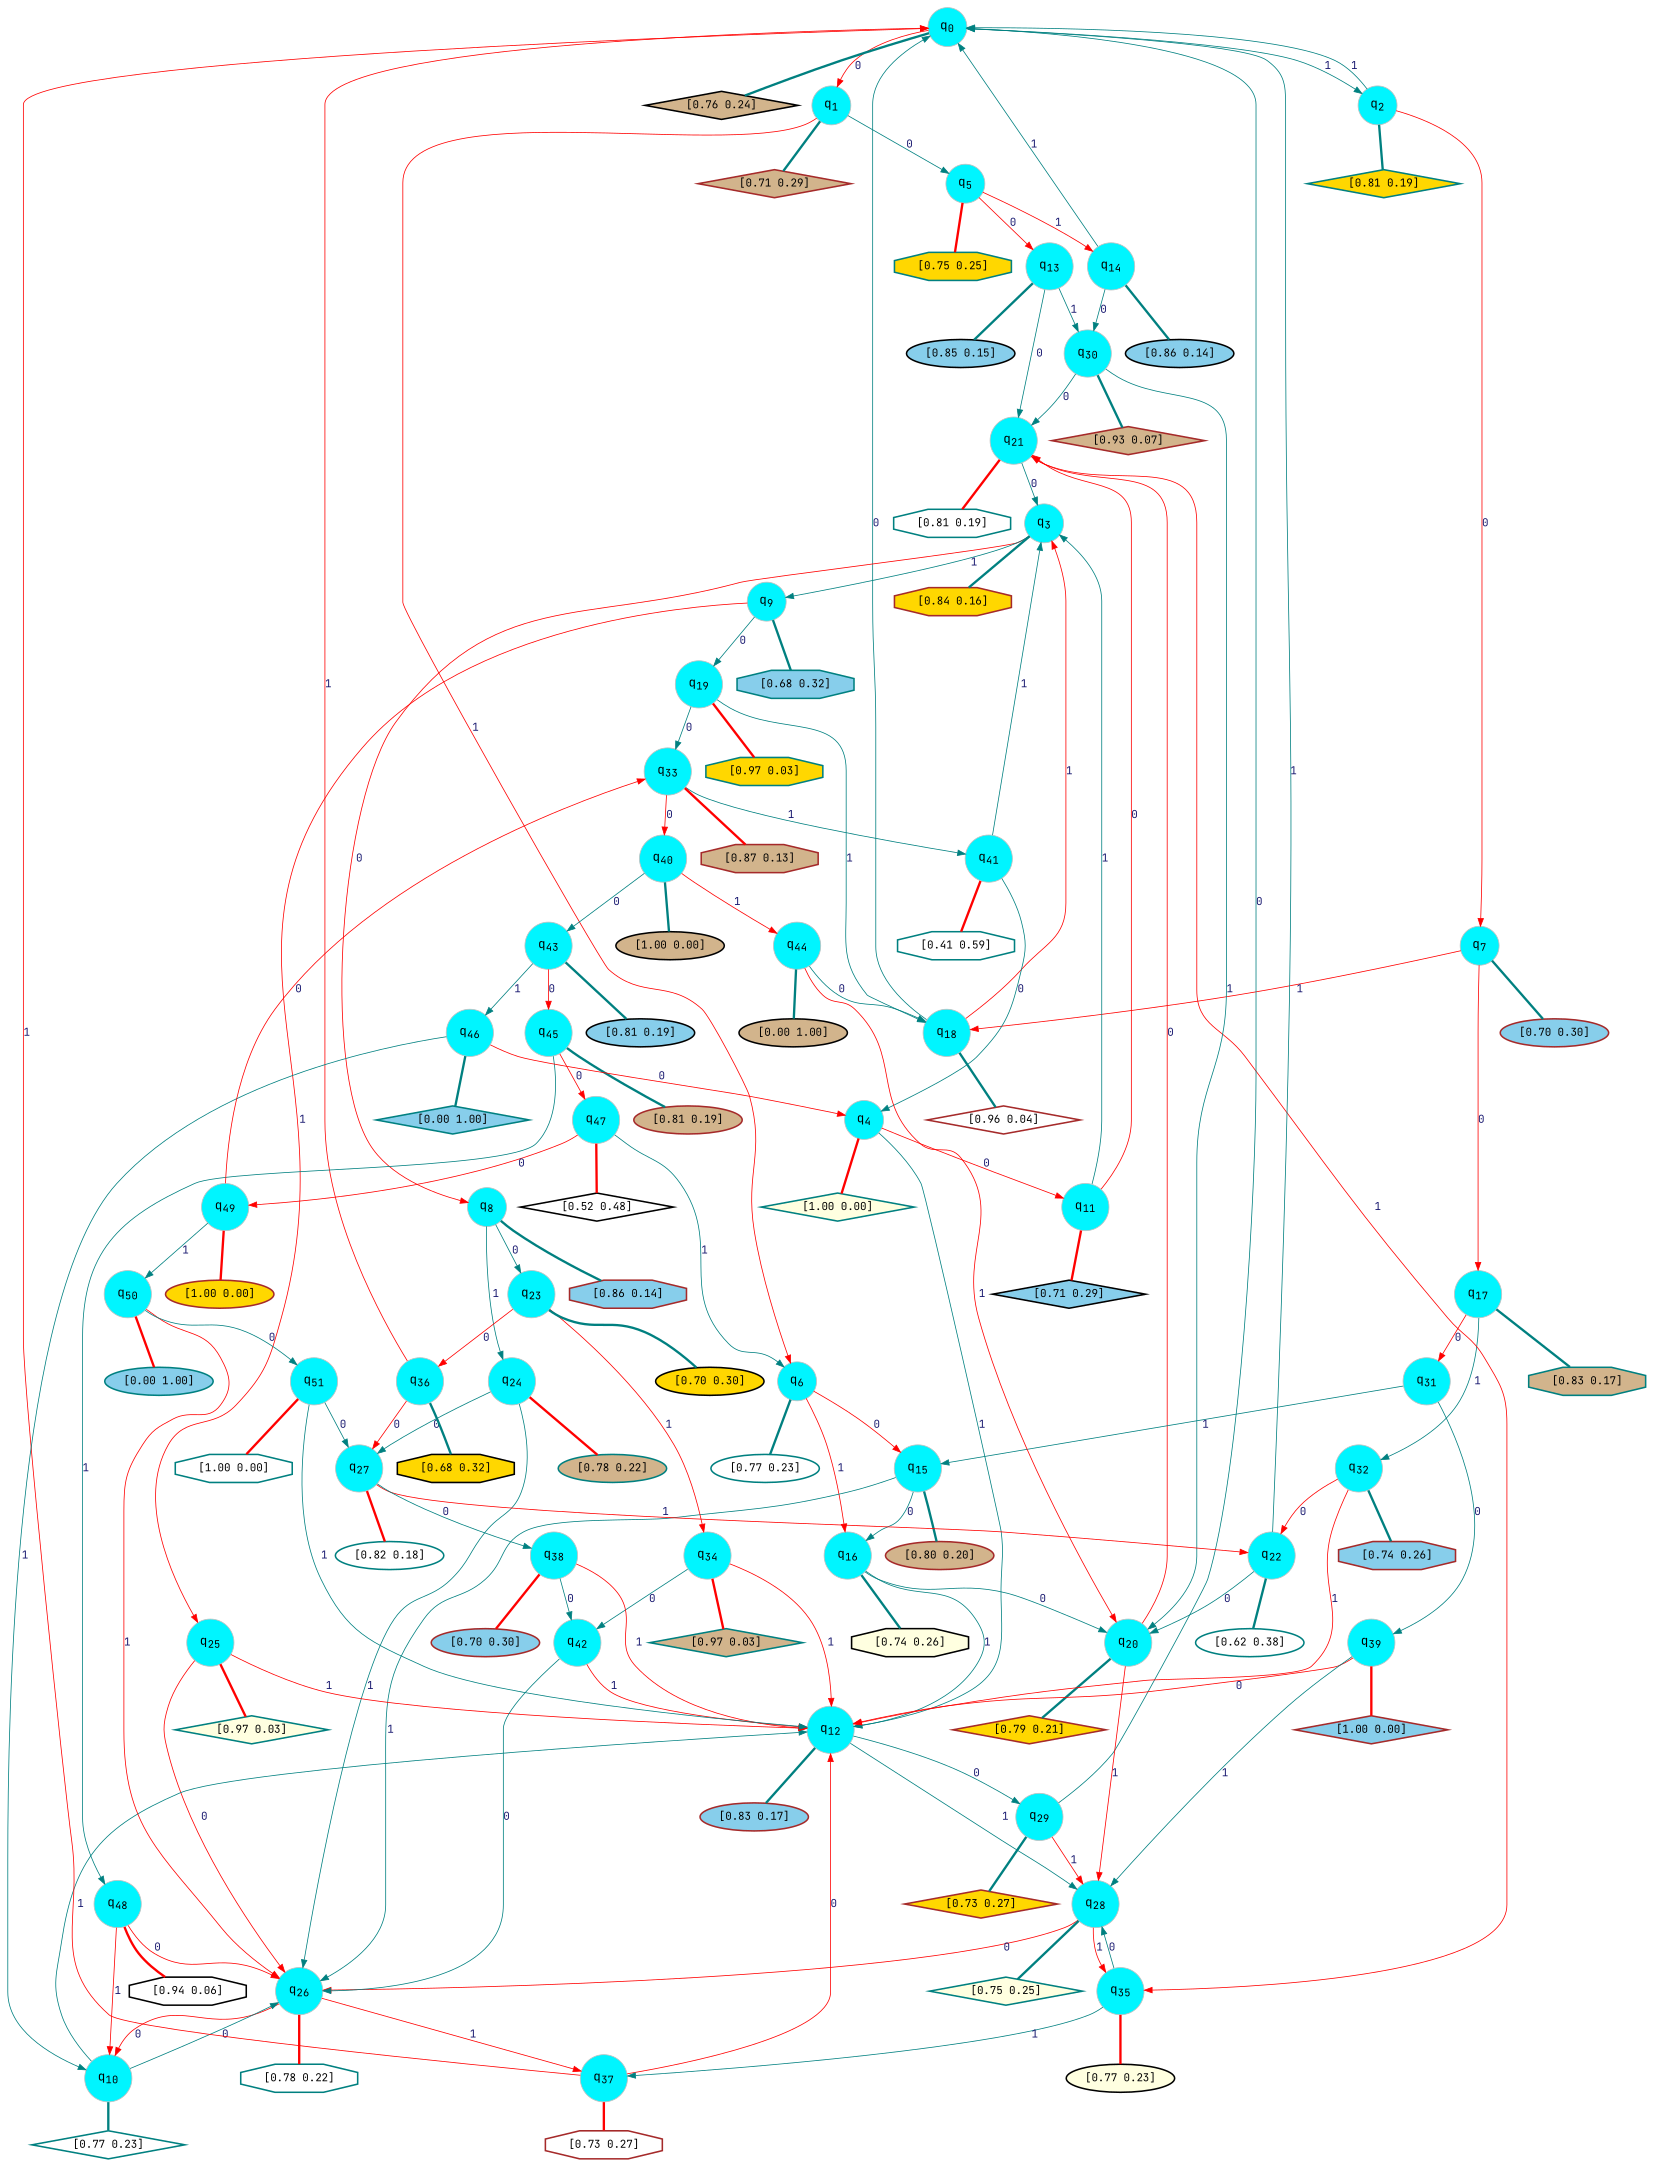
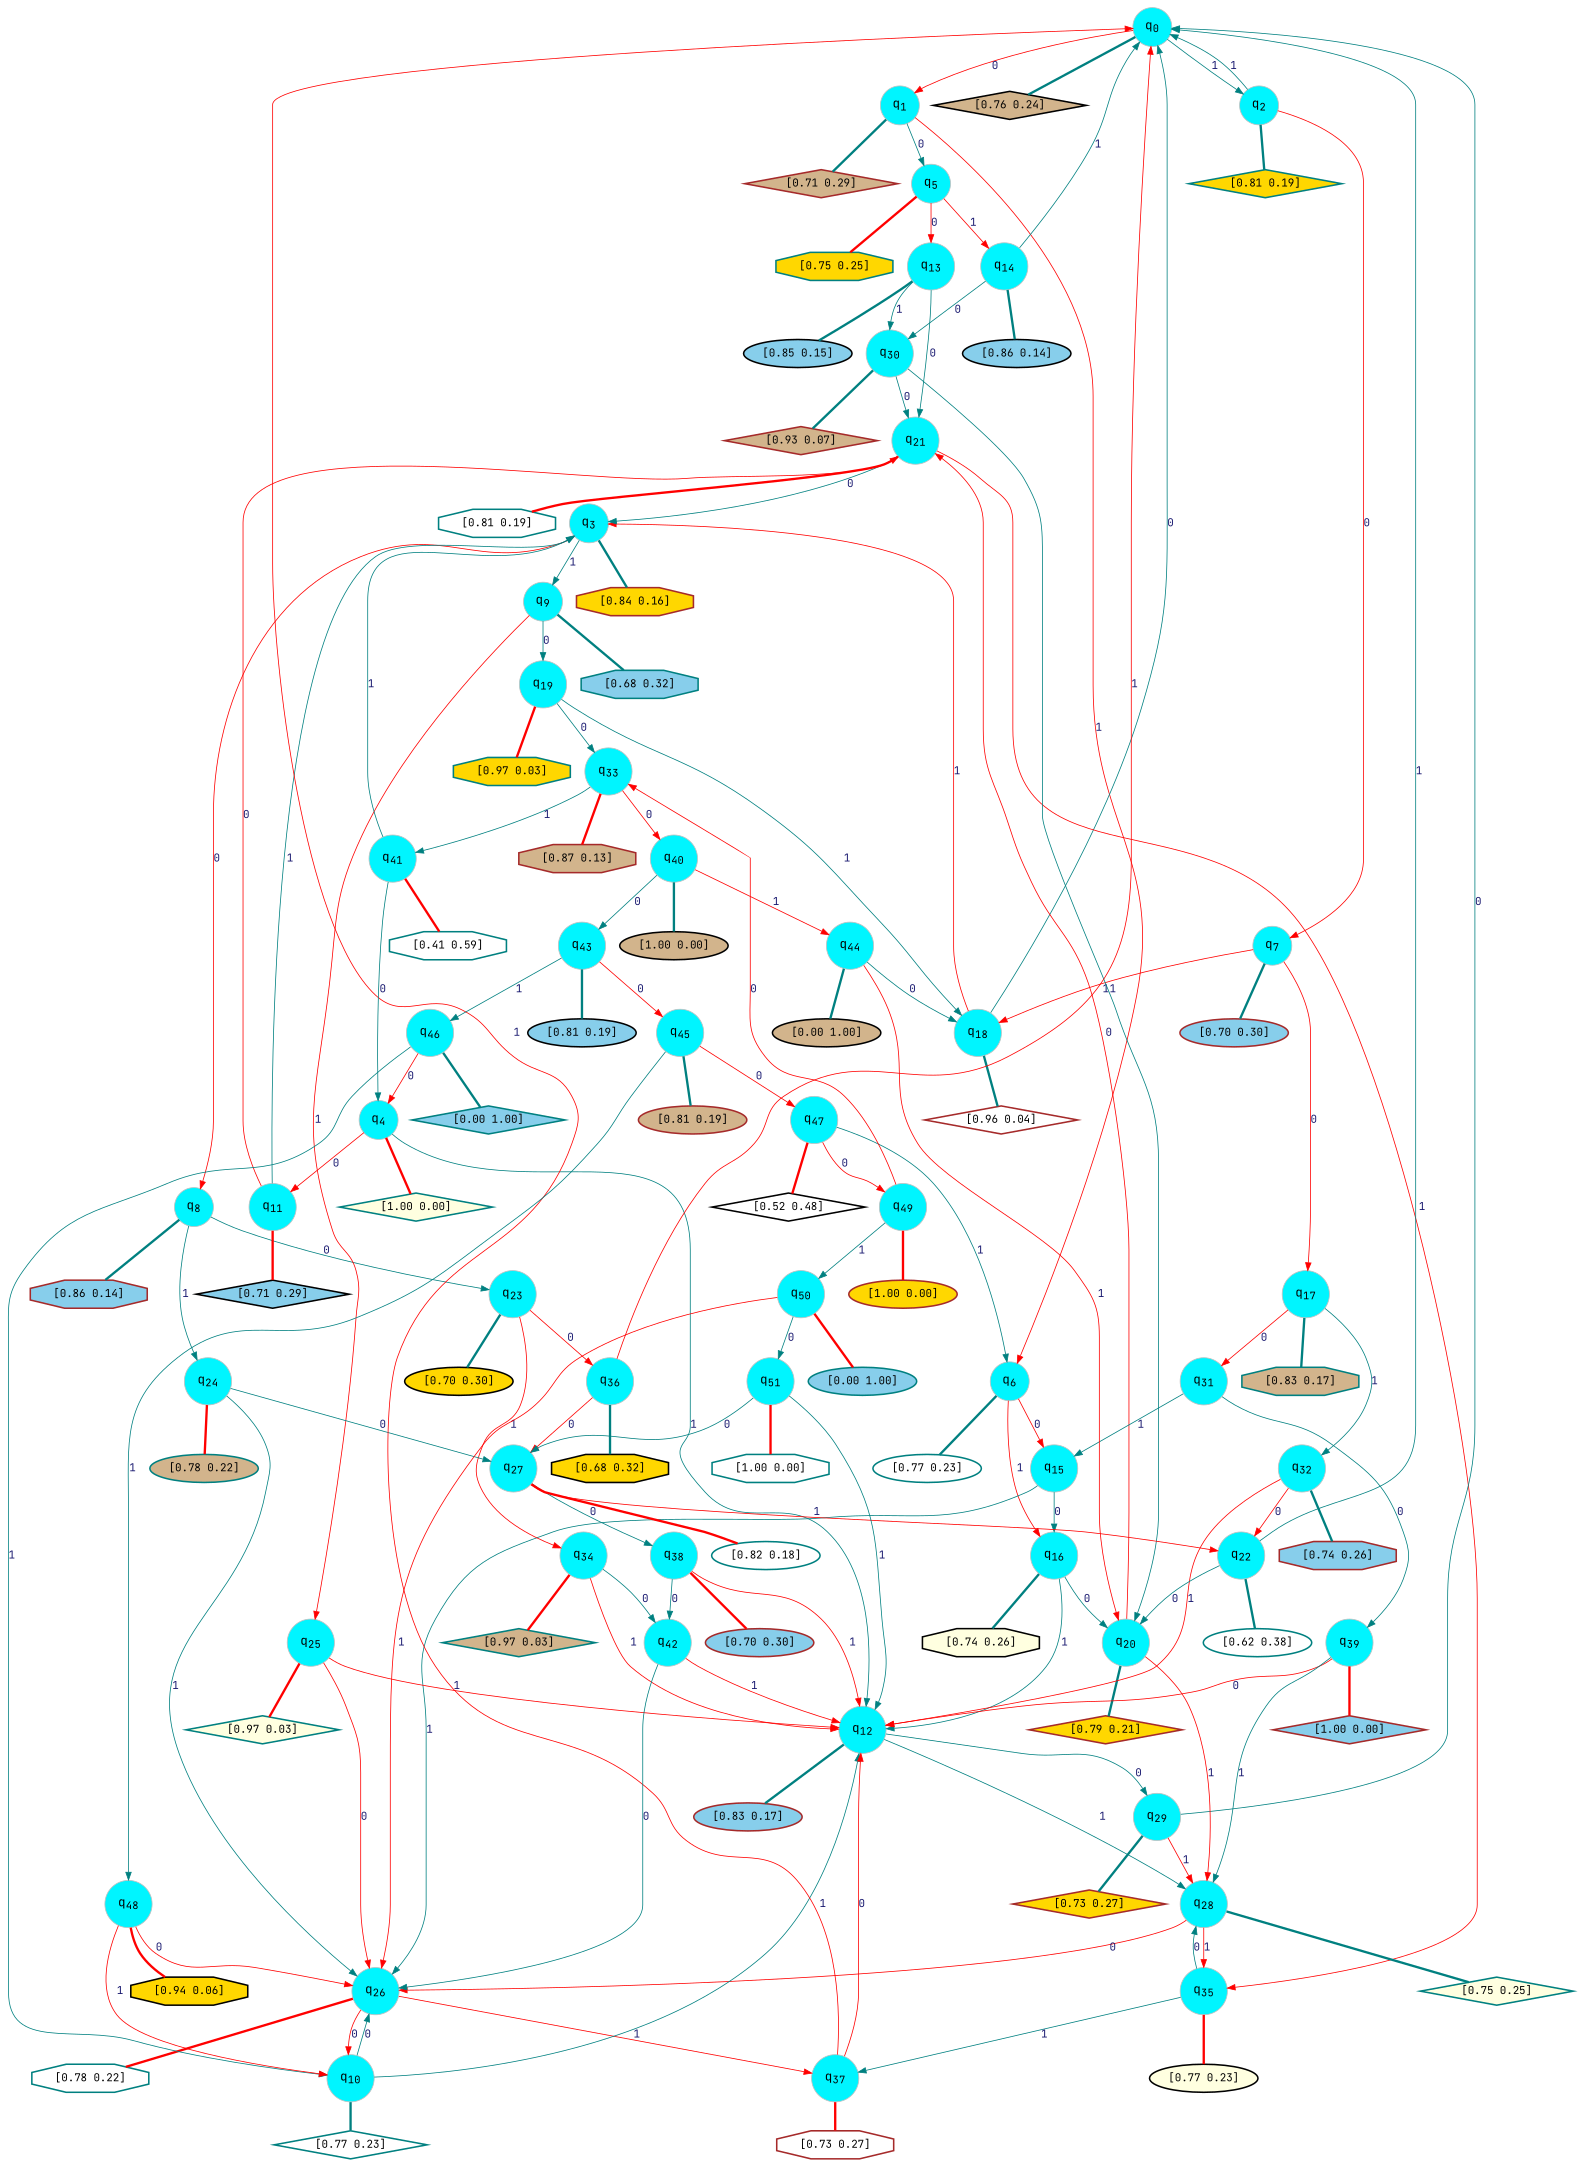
node "[0.80 0.20]": removed
node "[0.94 0.06]": fillcolor white -> gold
